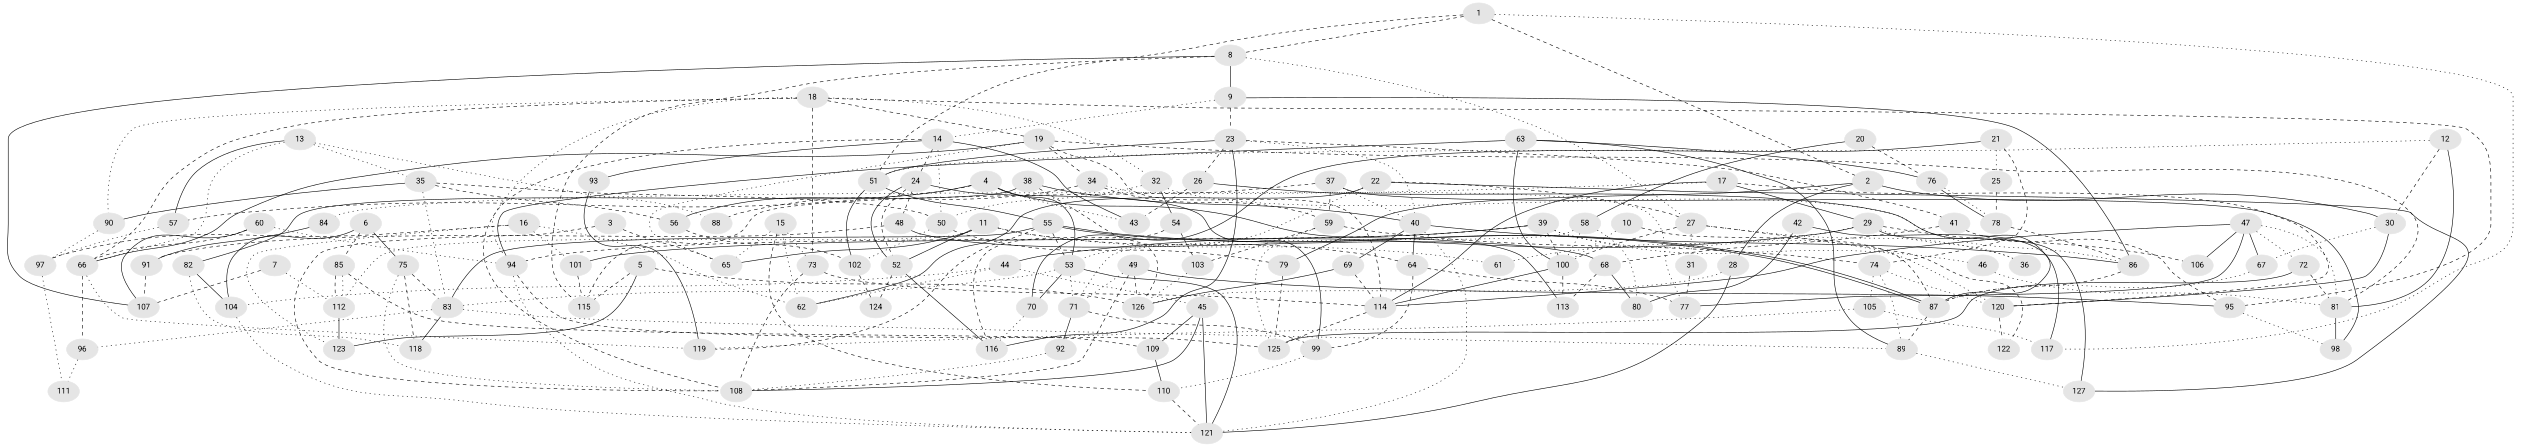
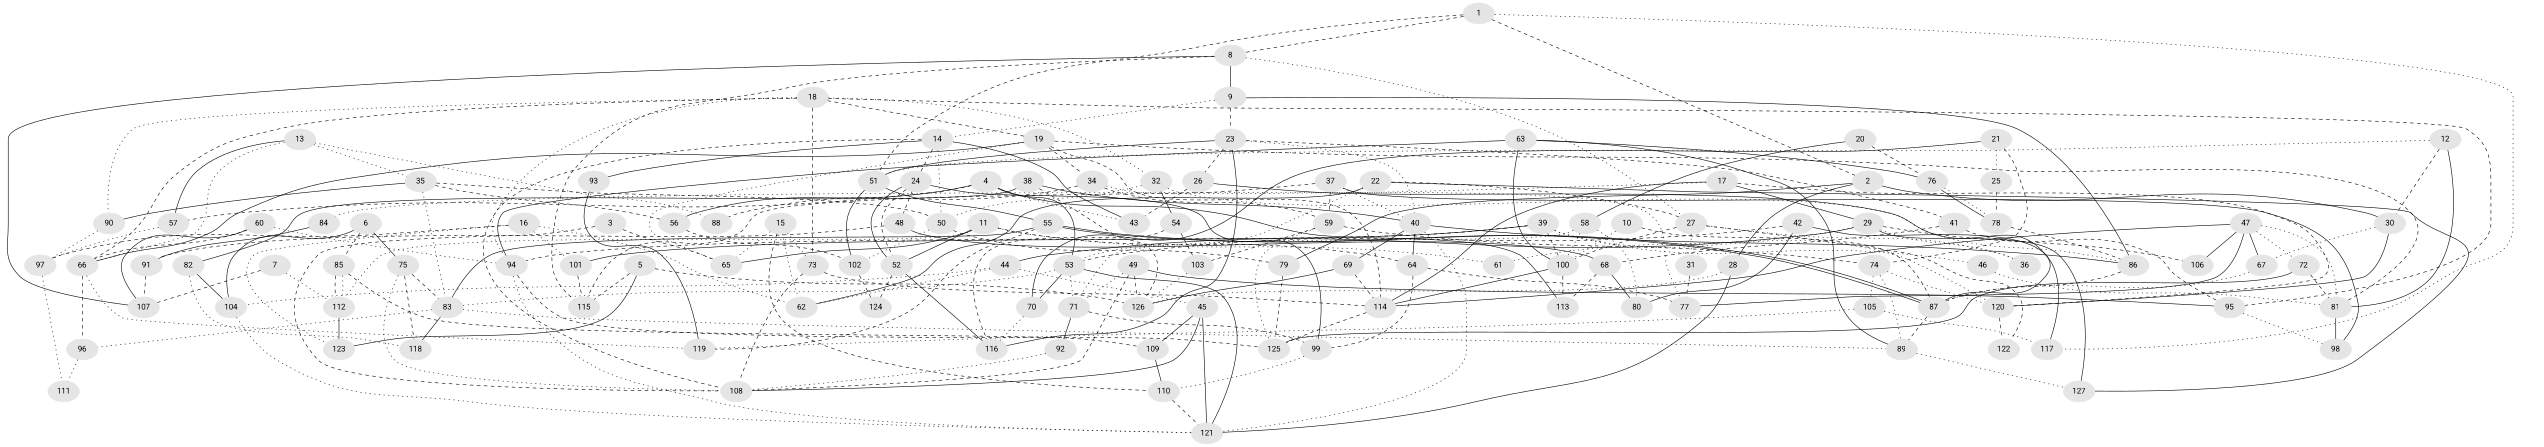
edge "55" -- "53": now "42" -- "53"
